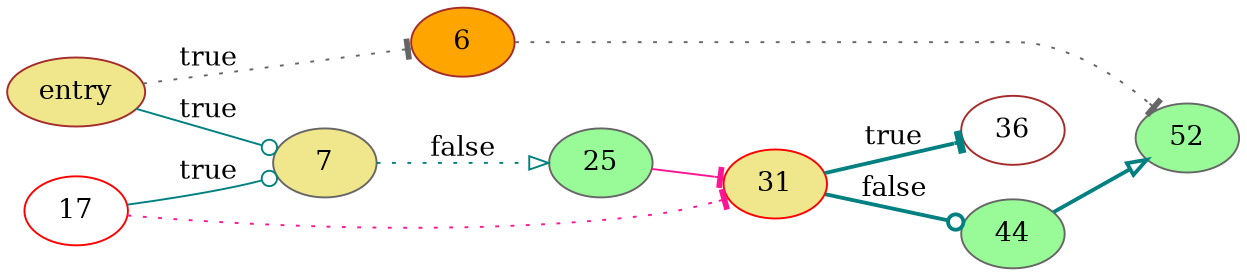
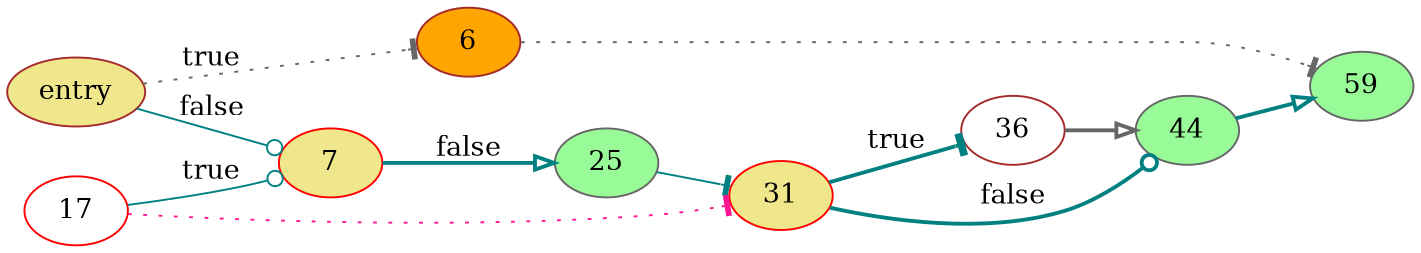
edge "entry" -> "7": label "true" -> "false"
edge "36" -> "44": added
node "52": label "52" -> "59"
node "7": color gray40 -> red
edge "7" -> "25": style dotted -> bold
edge "25" -> "31": color deeppink -> teal
